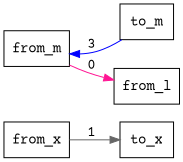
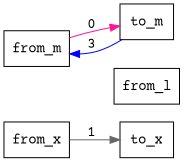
edge "from_m" -> "from_l": now "from_m" -> "to_m"
